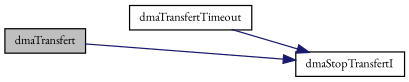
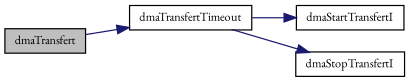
node "dmaStartTransfertI": added
edge "dmaTransfert" -> "dmaStopTransfertI": now "dmaTransfert" -> "dmaTransfertTimeout"
